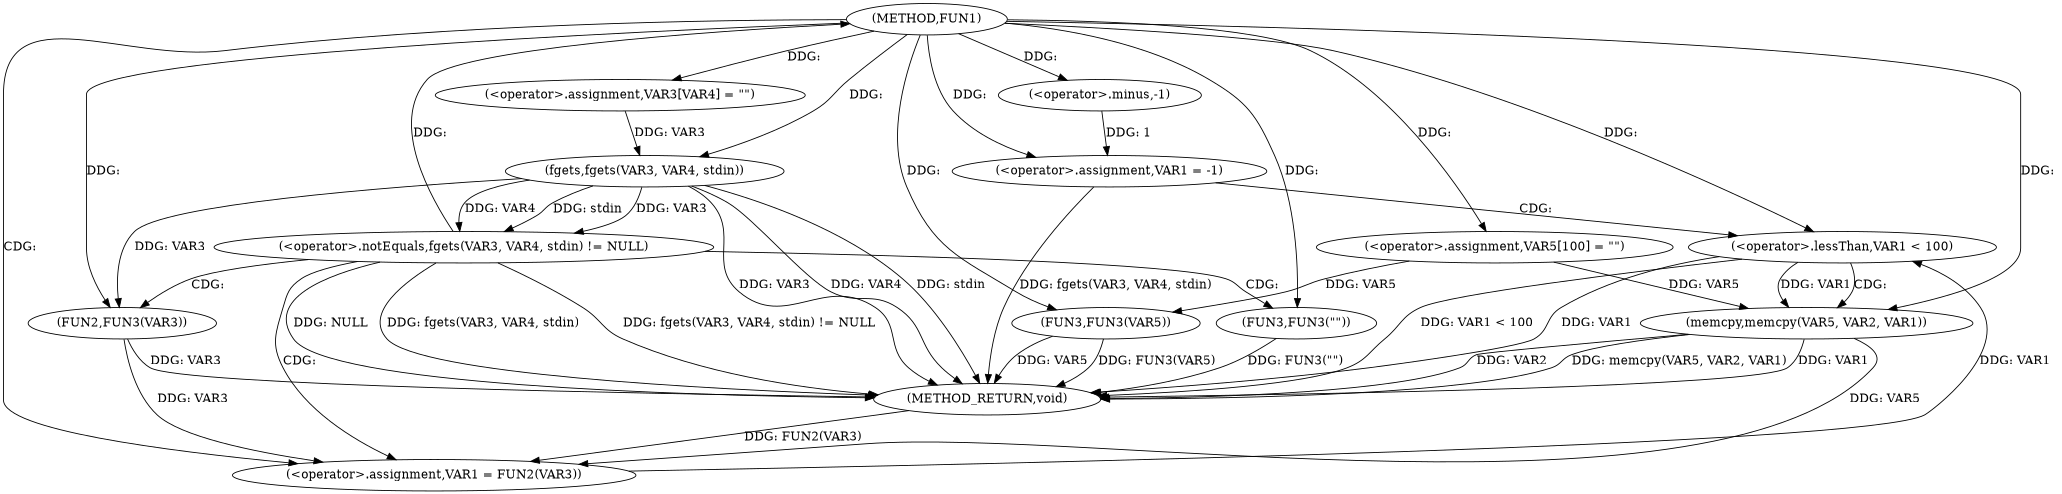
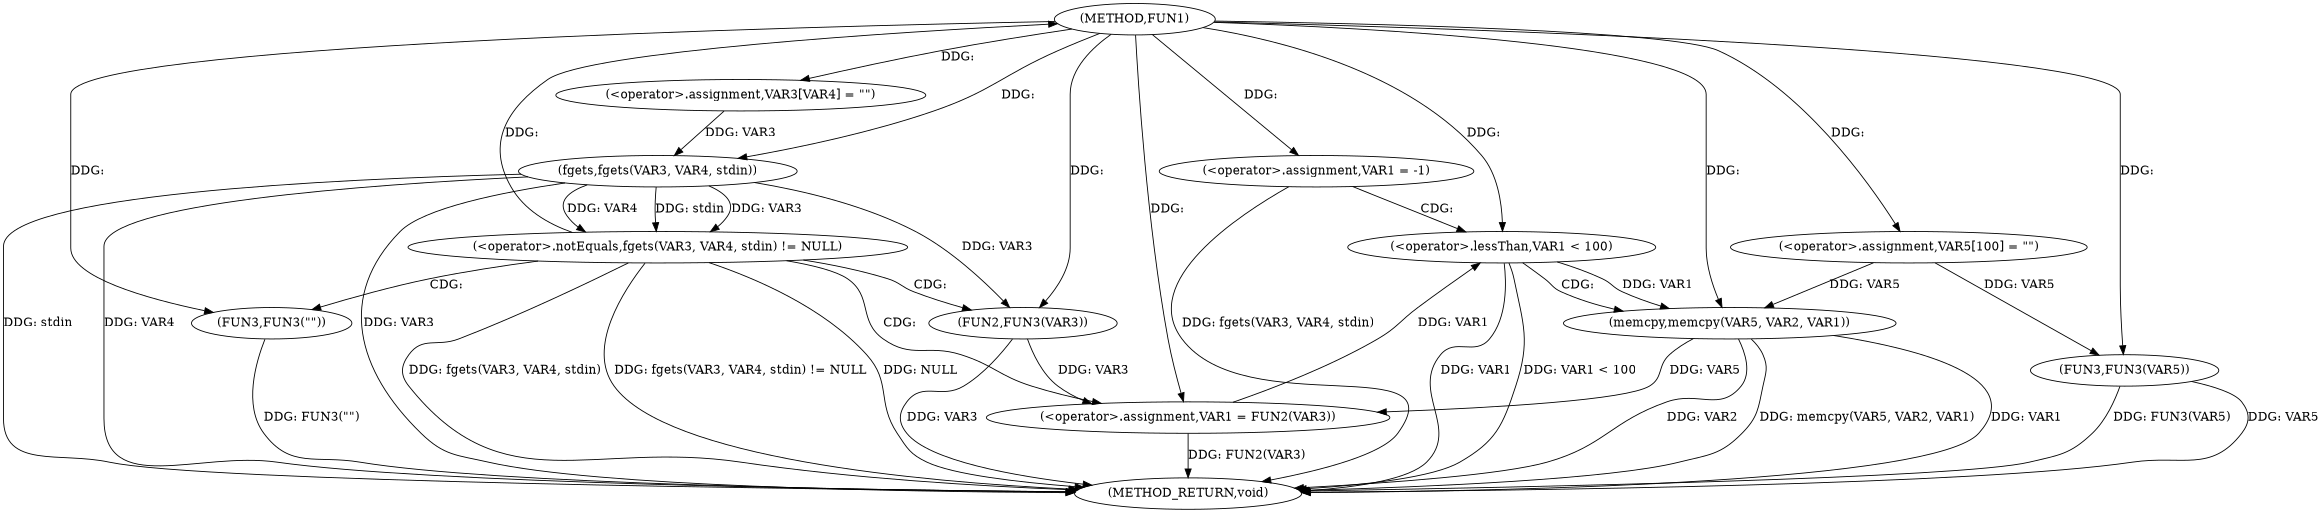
node "(<operator>.minus,-1)": removed
edge "(METHOD,FUN1)" -> "(<operator>.assignment,VAR1 = FUN2(VAR3))": label "CDG: " -> "DDG: "
edge "(METHOD_RETURN,void)" -> "(<operator>.assignment,VAR1 = FUN2(VAR3))": reversed
